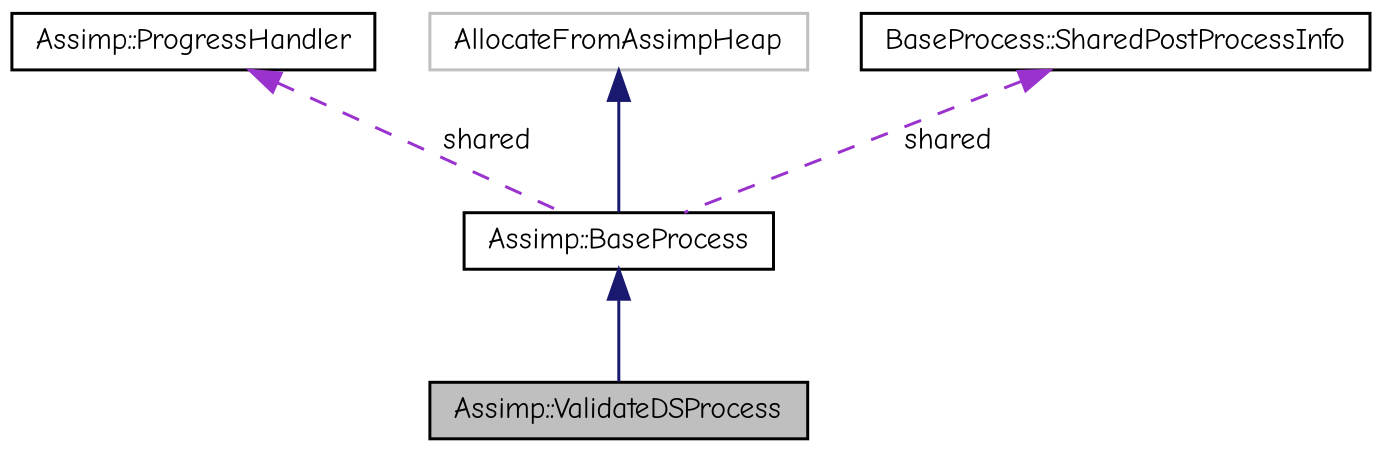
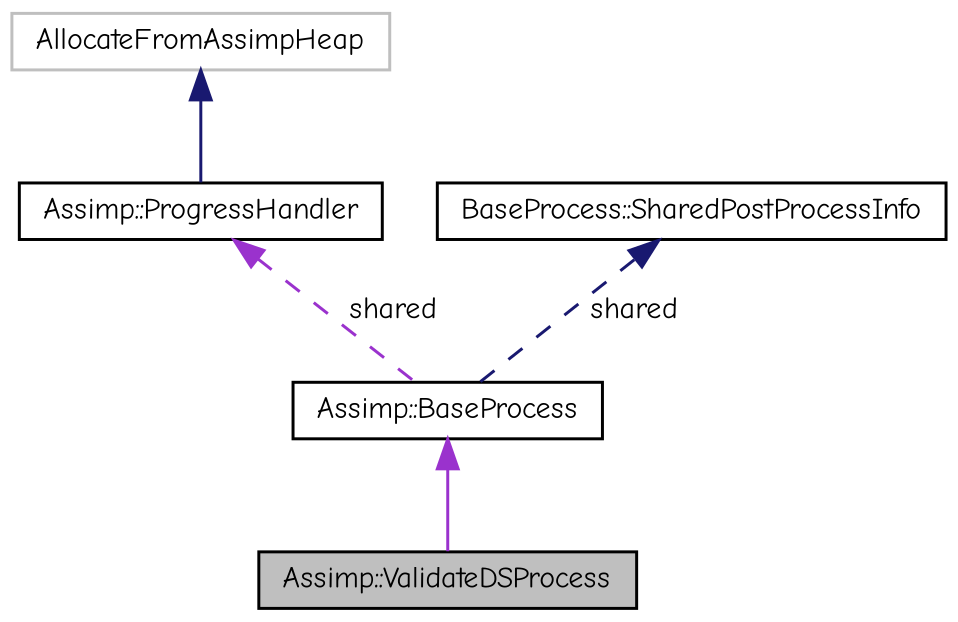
edge "Assimp::BaseProcess" -> "BaseProcess::SharedPostProcessInfo": color darkorchid3 -> midnightblue
edge "Assimp::BaseProcess" -> "AllocateFromAssimpHeap": now "Assimp::ProgressHandler" -> "AllocateFromAssimpHeap"
edge "Assimp::ValidateDSProcess" -> "Assimp::BaseProcess": color midnightblue -> darkorchid3
